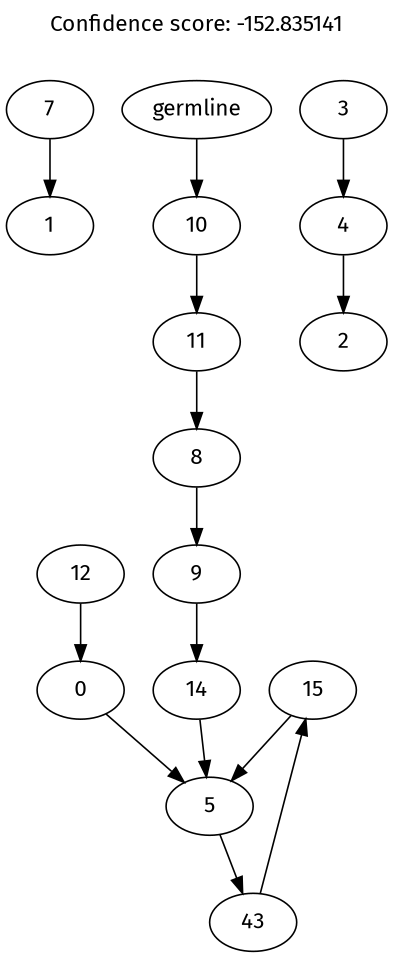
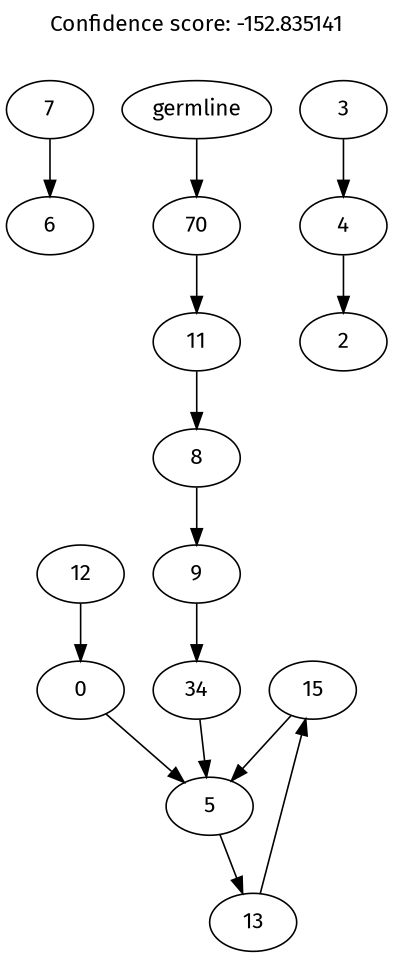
node "1": label "1" -> "6"
node "10": label "10" -> "70"
node "14": label "14" -> "34"
node "43": label "43" -> "13"
